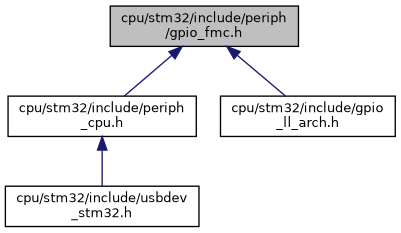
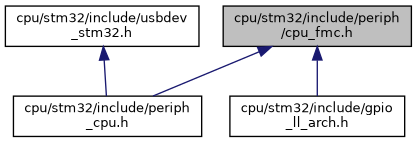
node "cpu/stm32/include/periph /gpio_fmc.h": label "cpu/stm32/include/periph /gpio_fmc.h" -> "cpu/stm32/include/periph /cpu_fmc.h"
edge "cpu/stm32/include/usbdev _stm32.h" -> "cpu/stm32/include/periph _cpu.h": reversed
